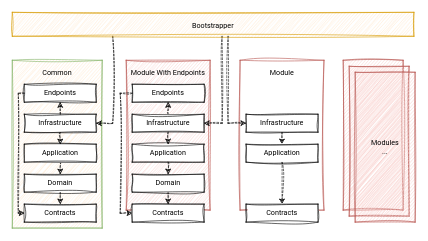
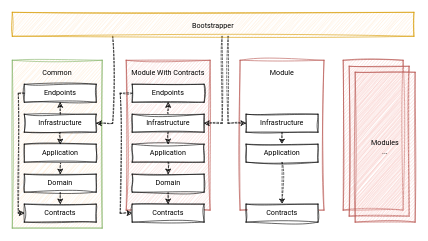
node "Module With Endpoints": label "Module With Endpoints" -> "Module With Contracts"
